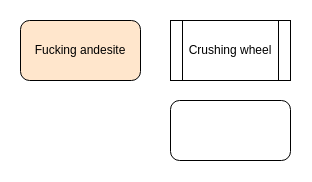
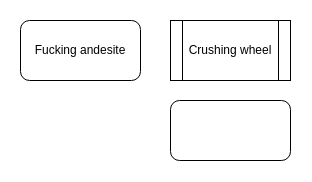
node "Fucking andesite": fillcolor #ffe6cc -> #ffffff
